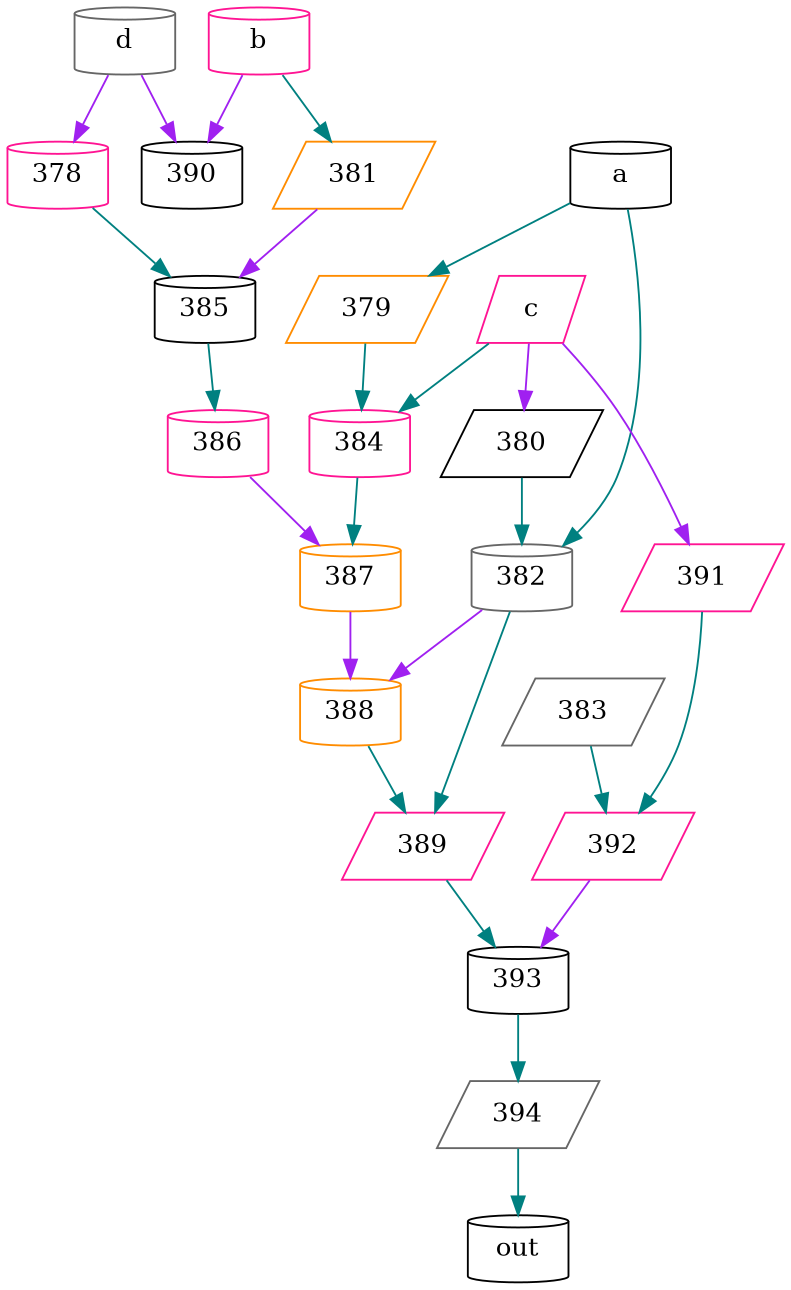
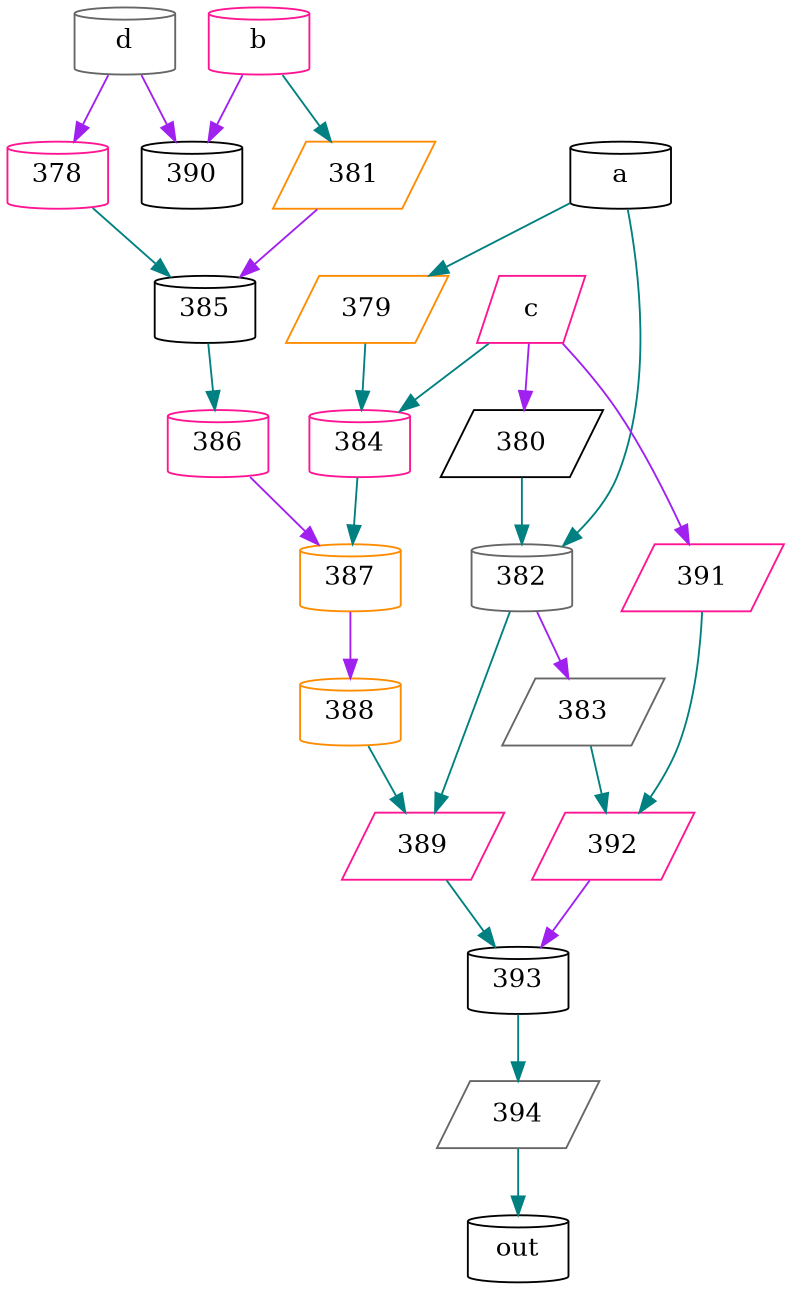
edge "382" -> "388": now "382" -> "383"
